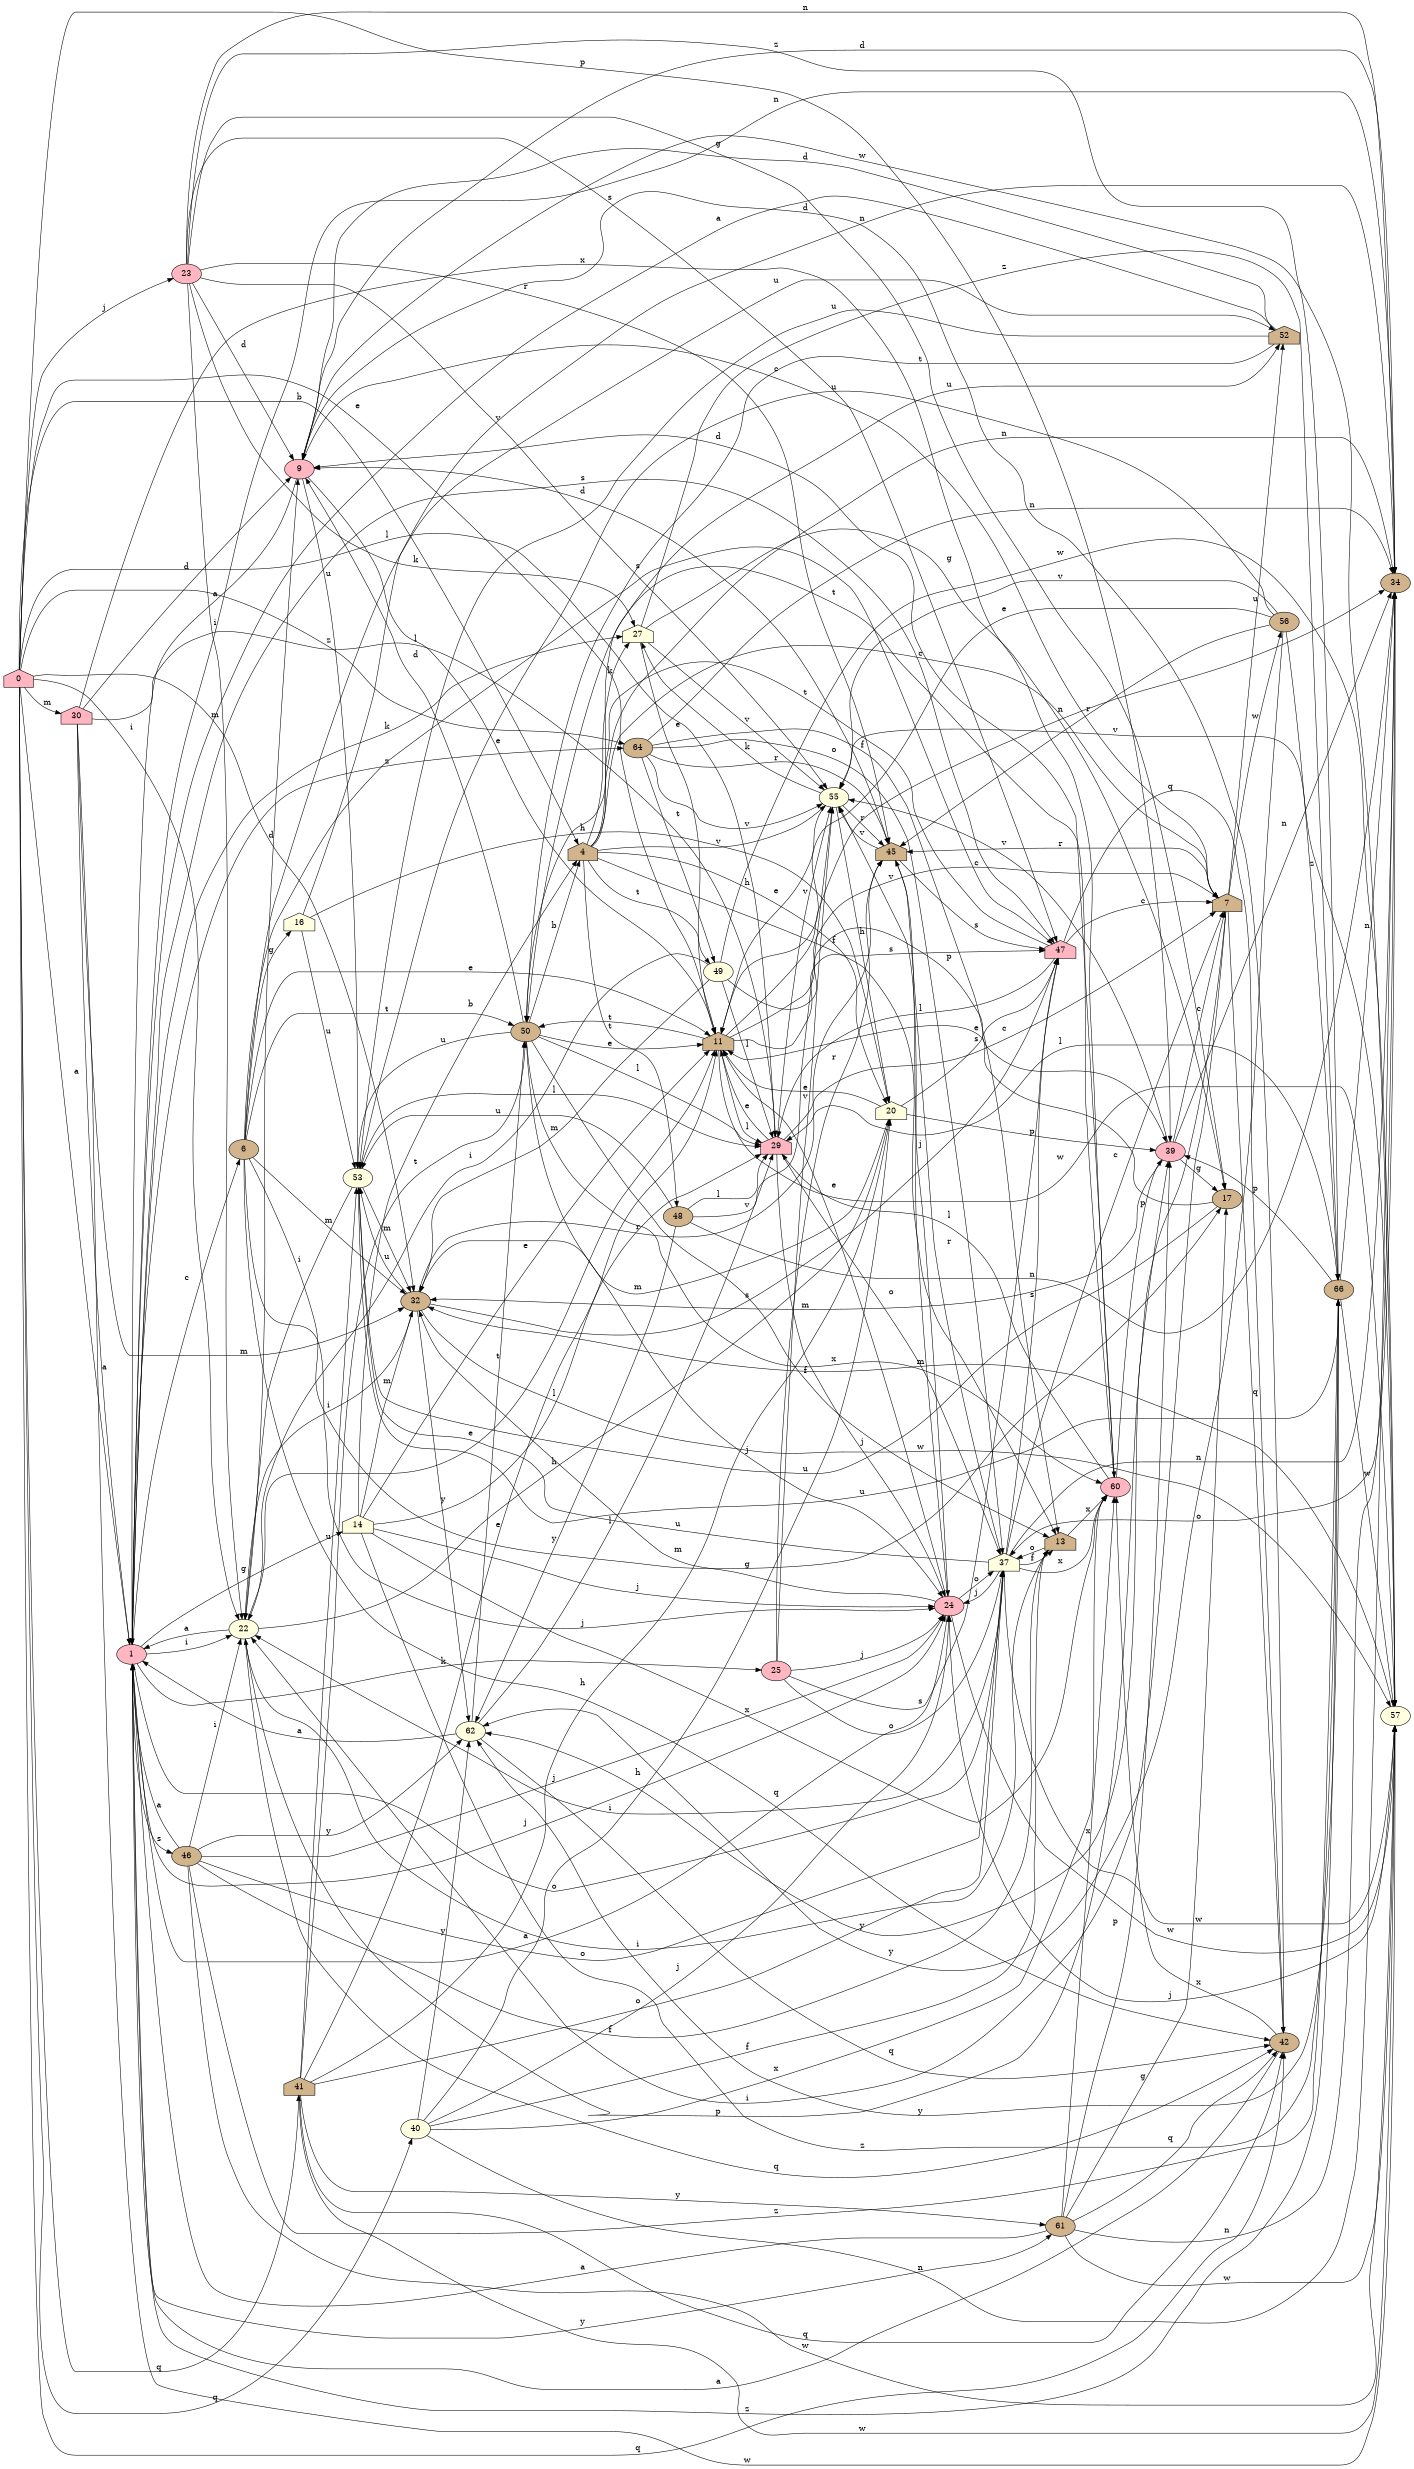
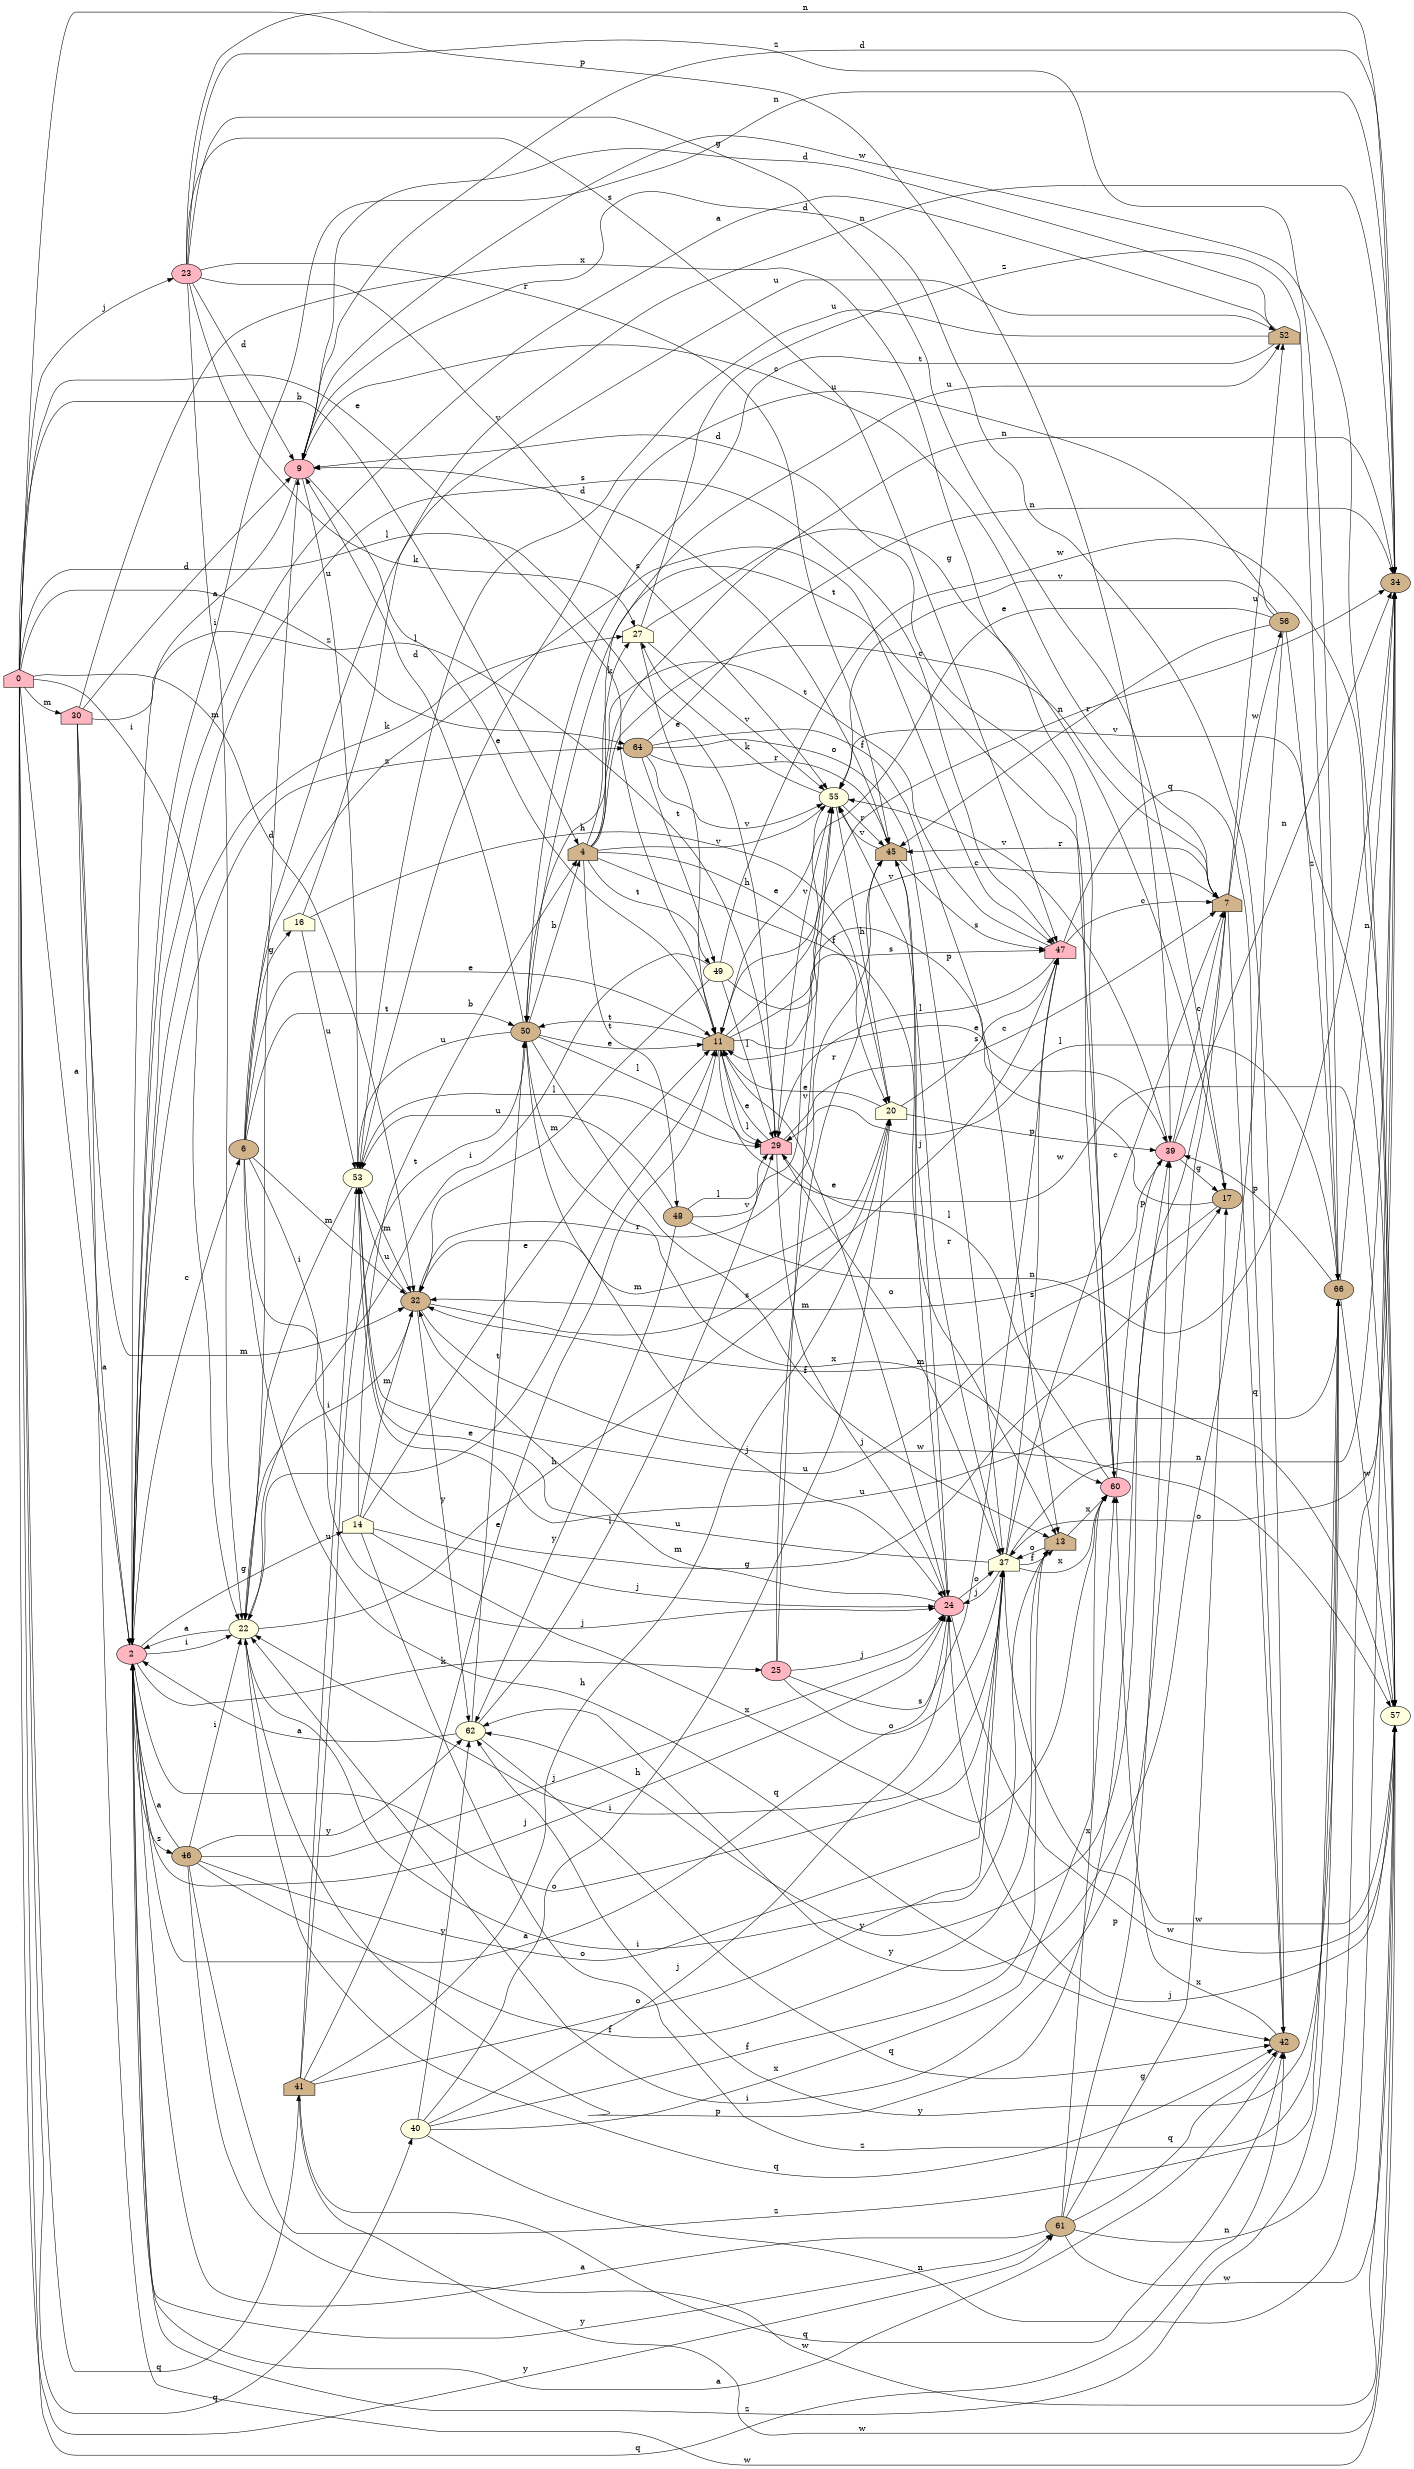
edge "14" -> "29": removed, label "l"
node "1": label "1" -> "2"
edge "41" -> "61": now "0" -> "61"
